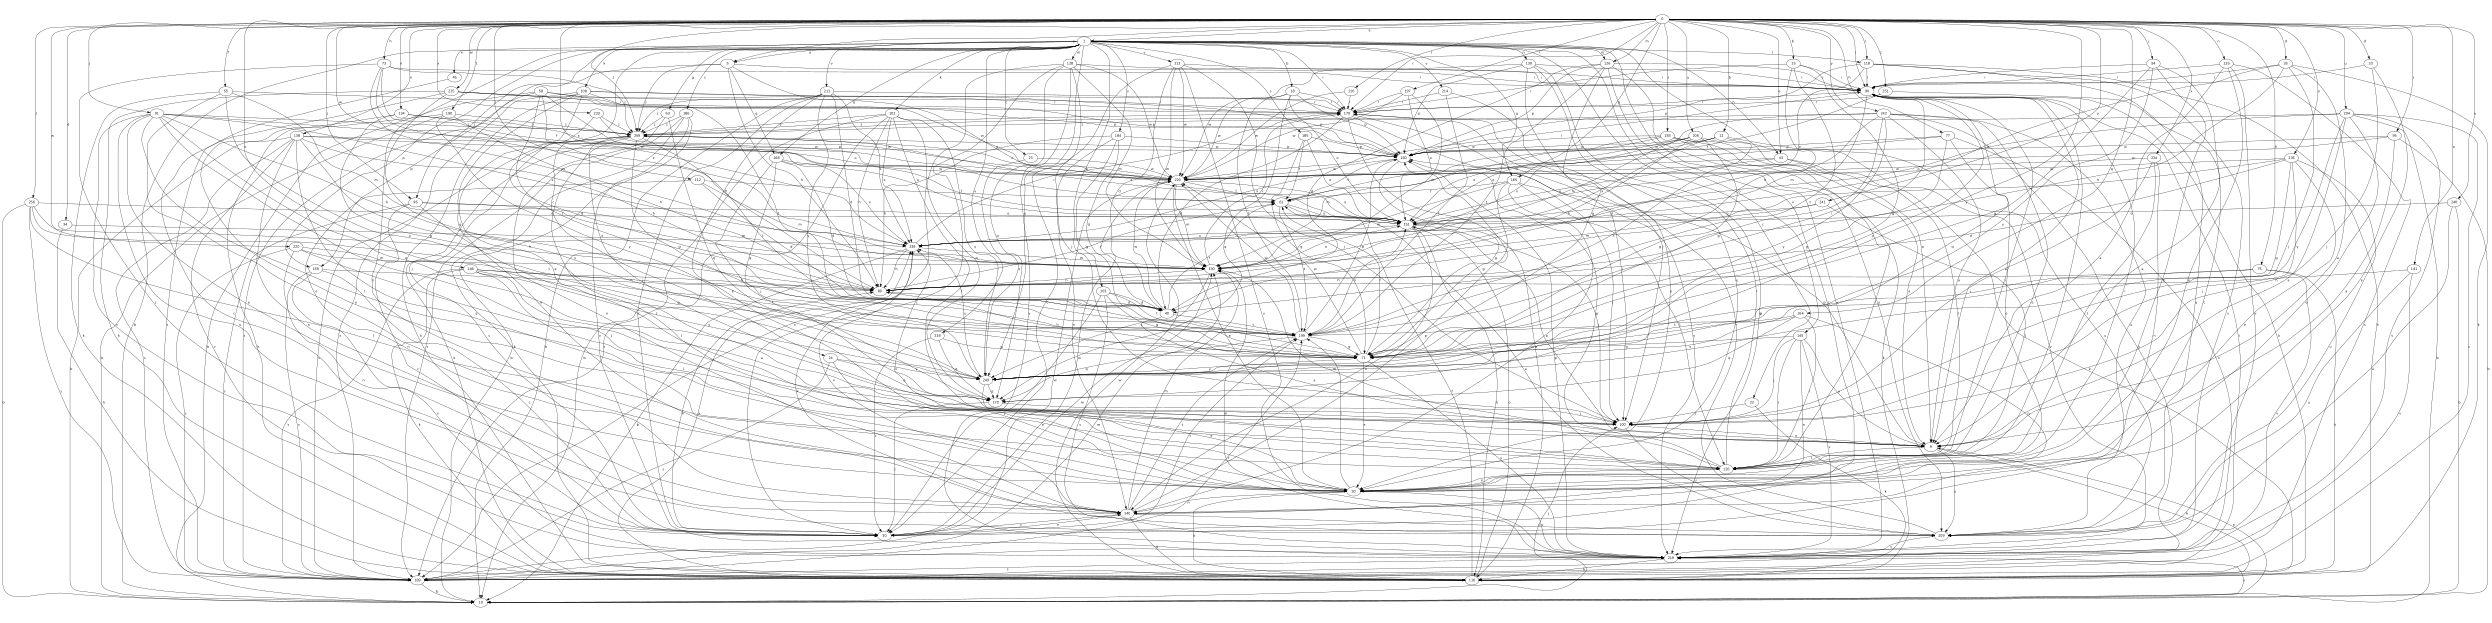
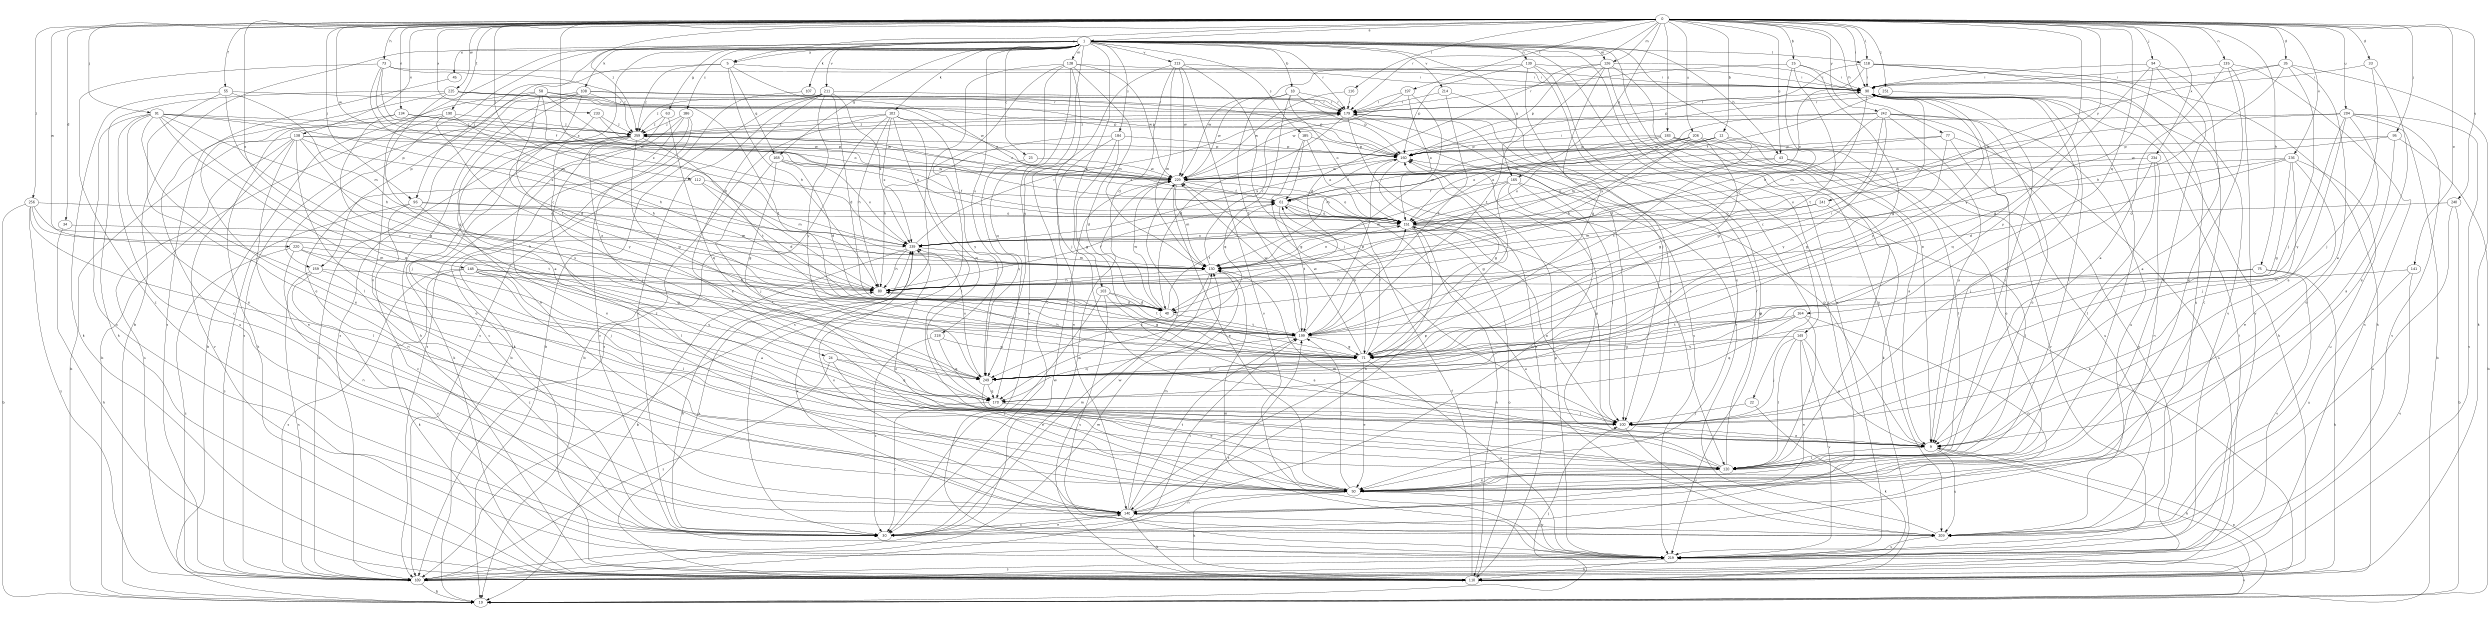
node "107": added
